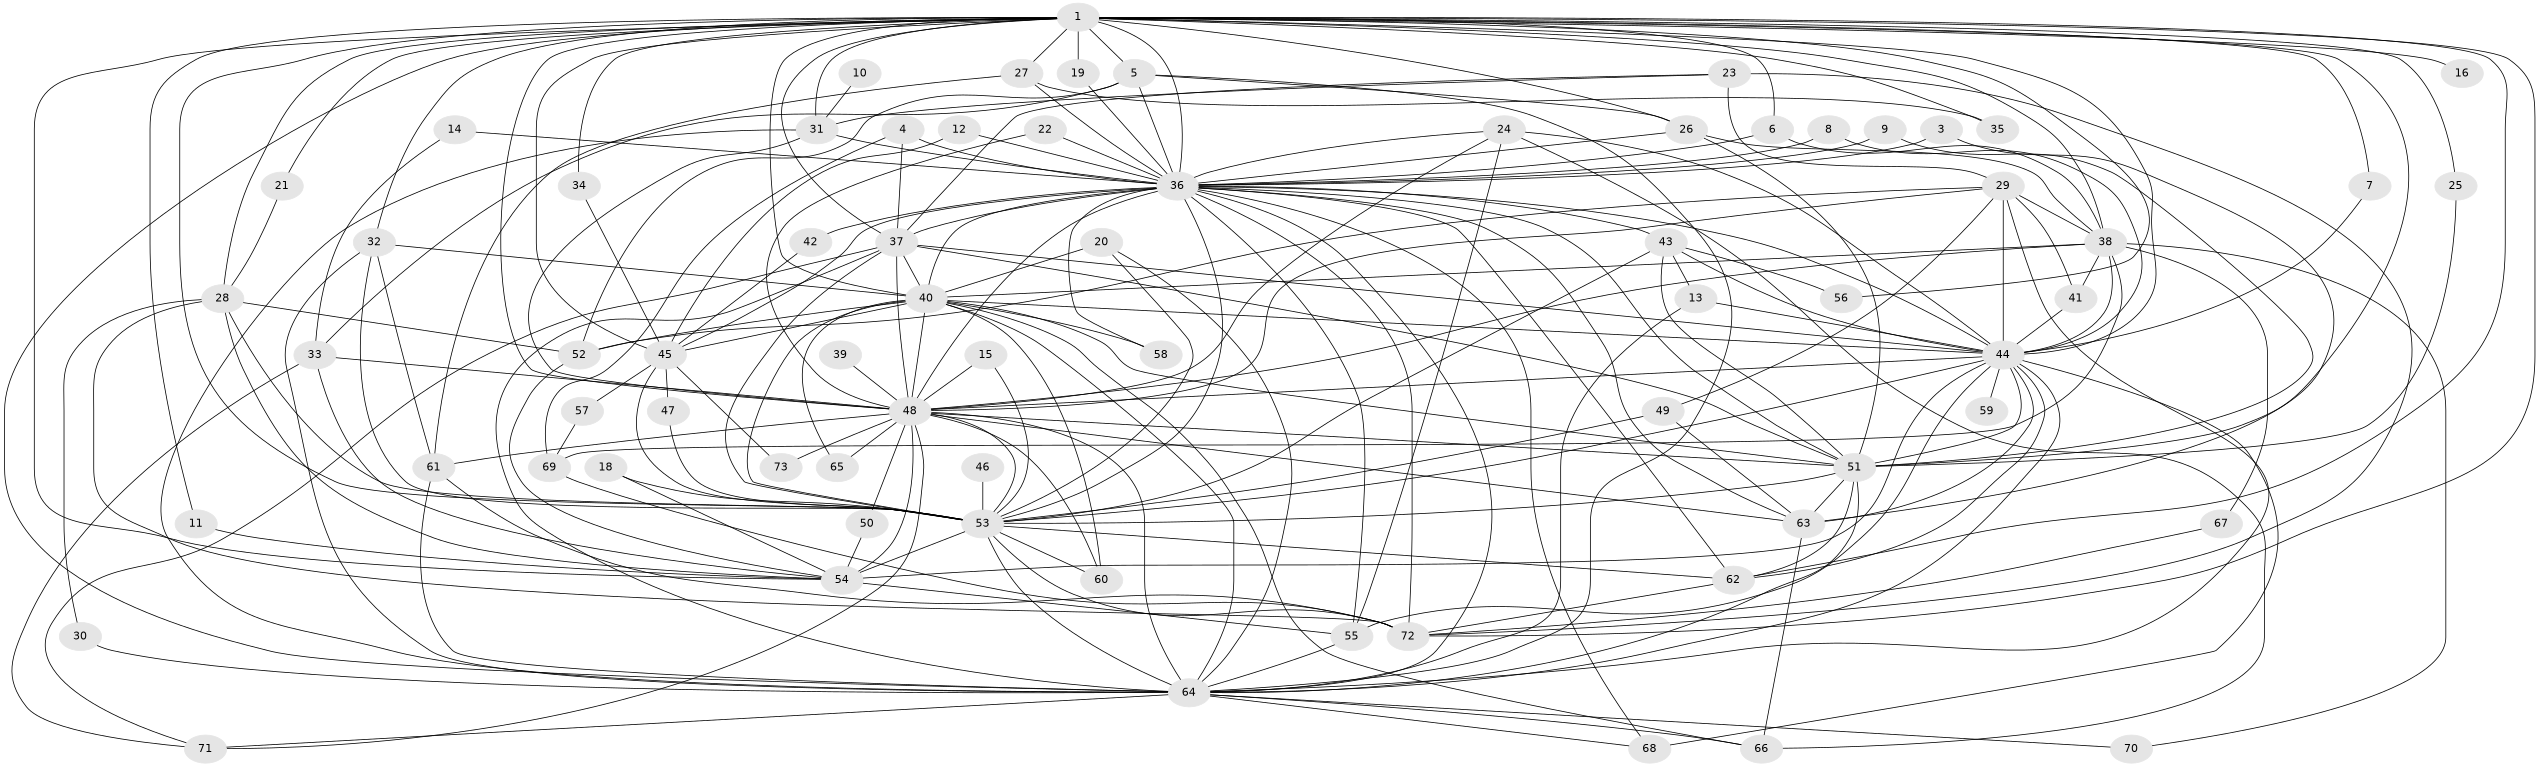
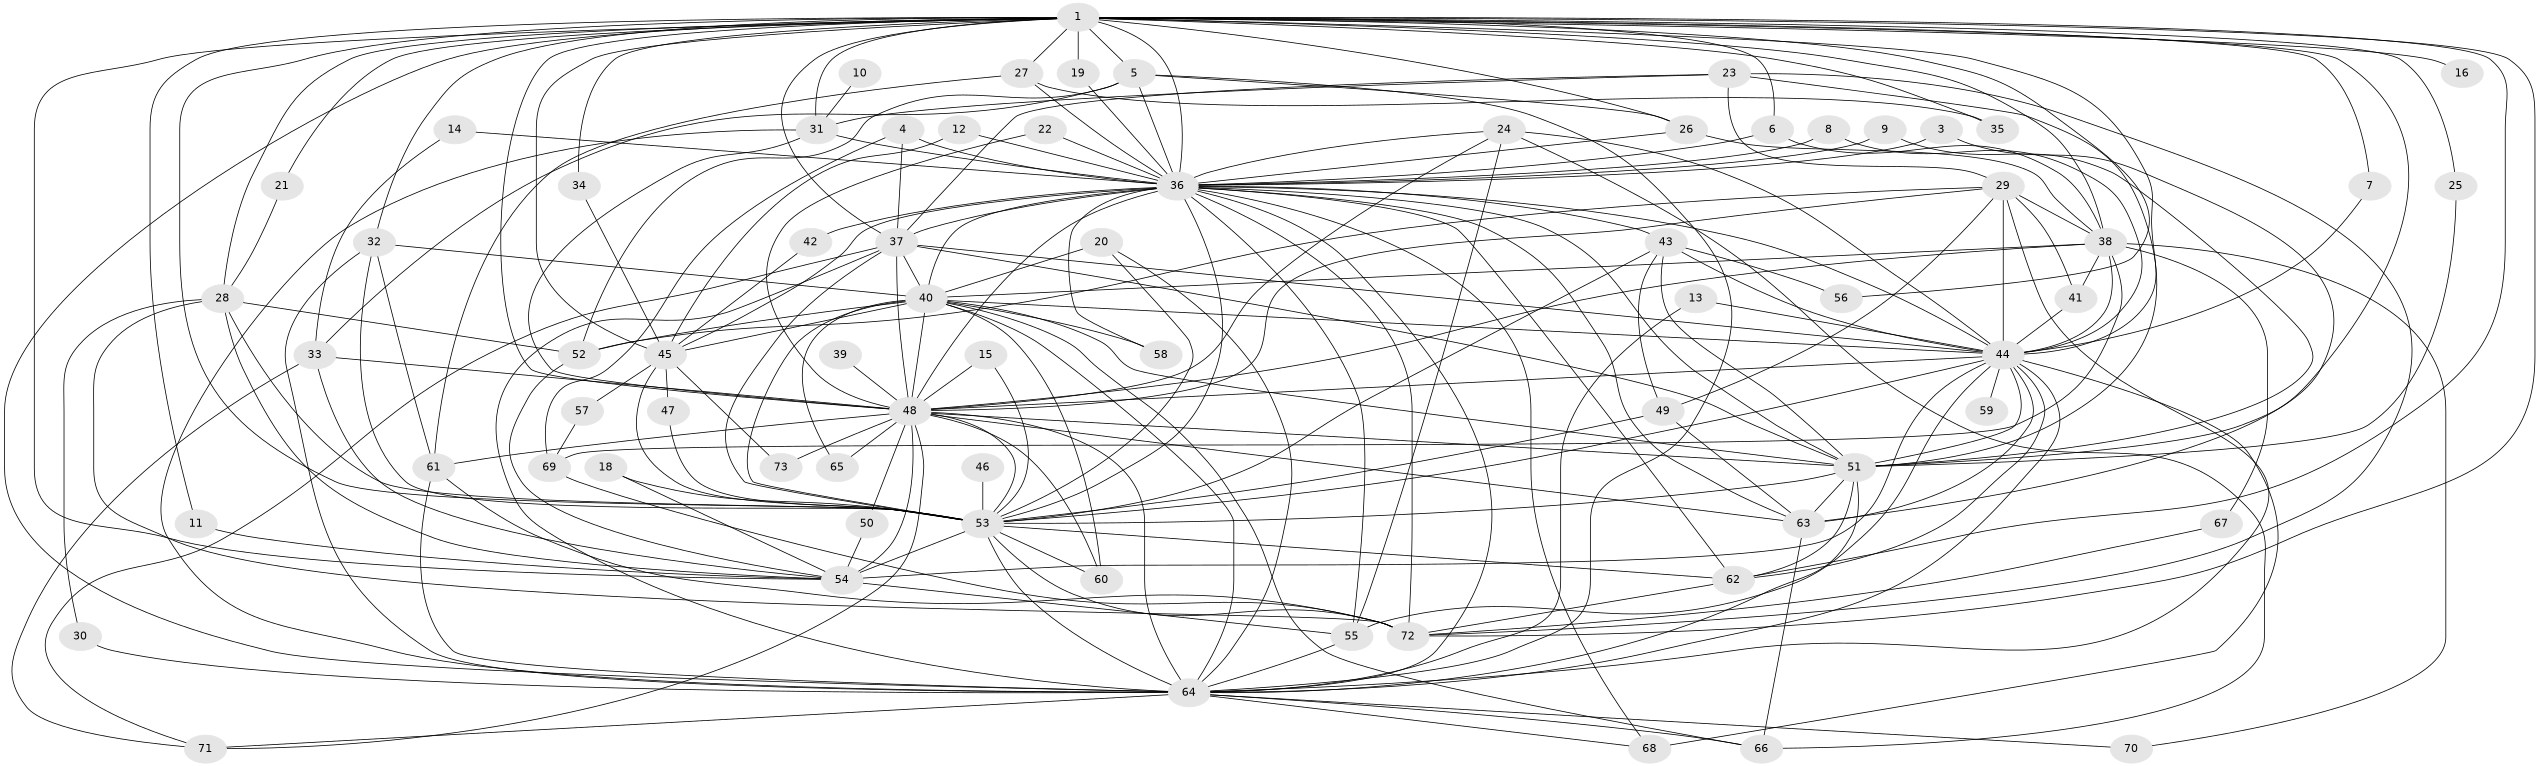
edge "1" -- "40": removed
edge "26" -- "51": now "23" -- "51"
edge "43" -- "13": now "43" -- "49"
